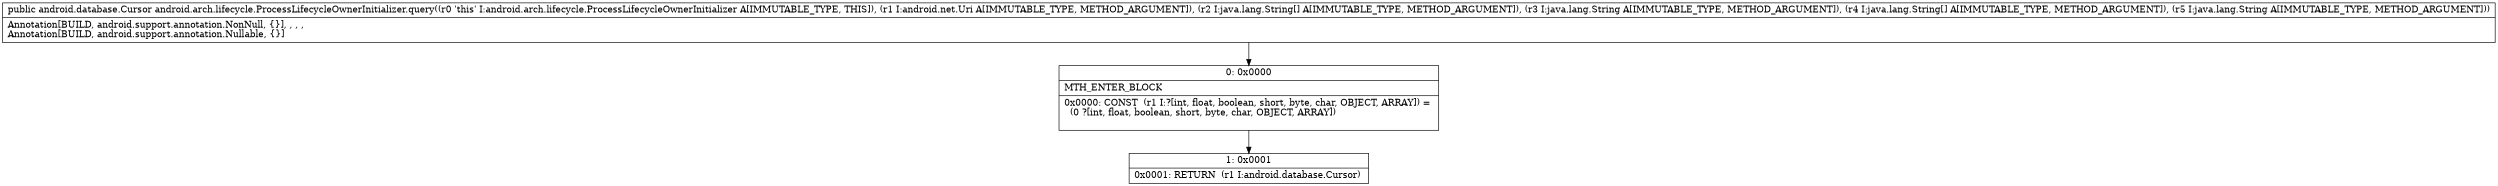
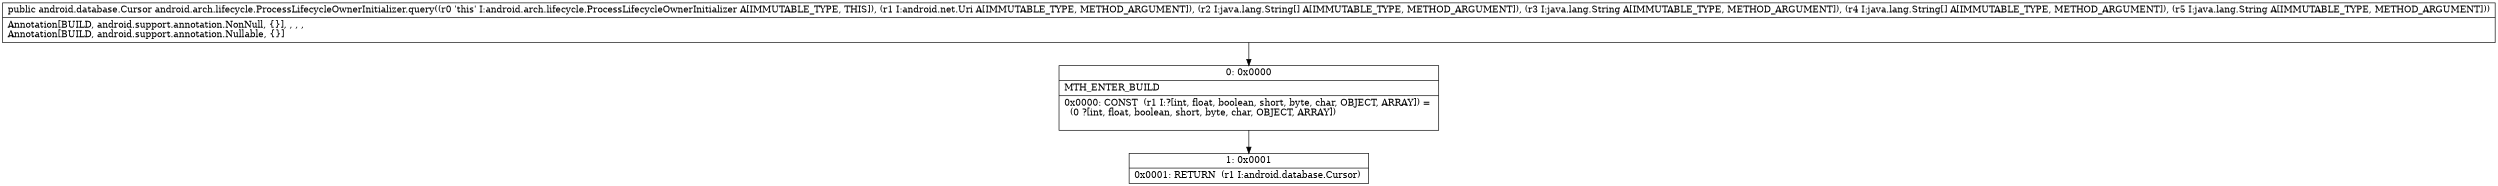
node "0: 0x0000": text "MTH_ENTER_BLOCK" -> "MTH_ENTER_BUILD"
